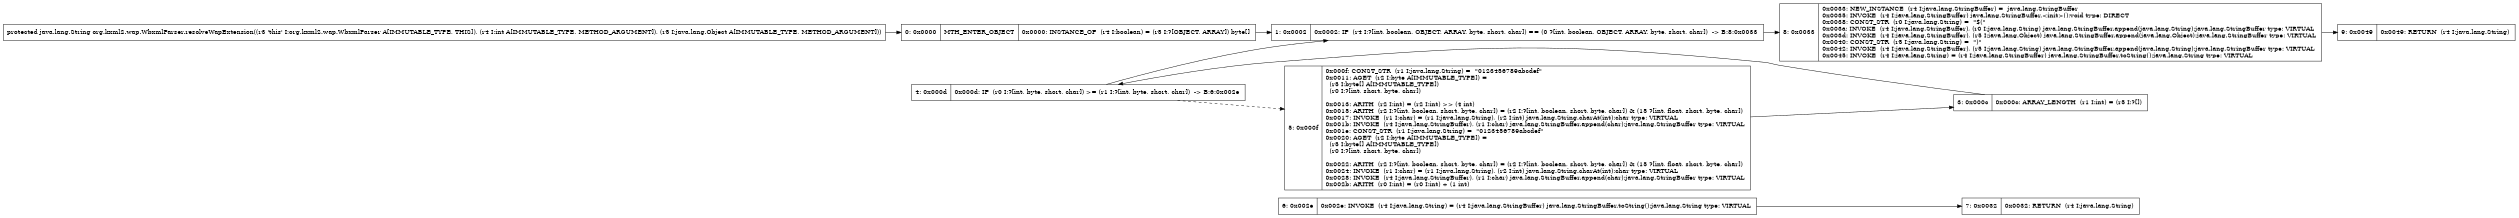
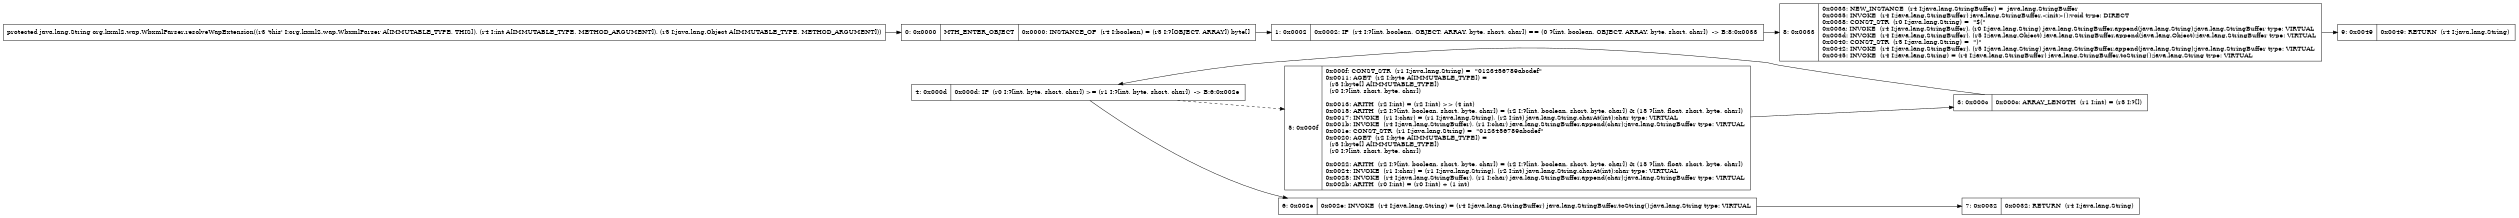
edge "4: 0x000d" -> "1: 0x0002": now "4: 0x000d" -> "6: 0x002e"
